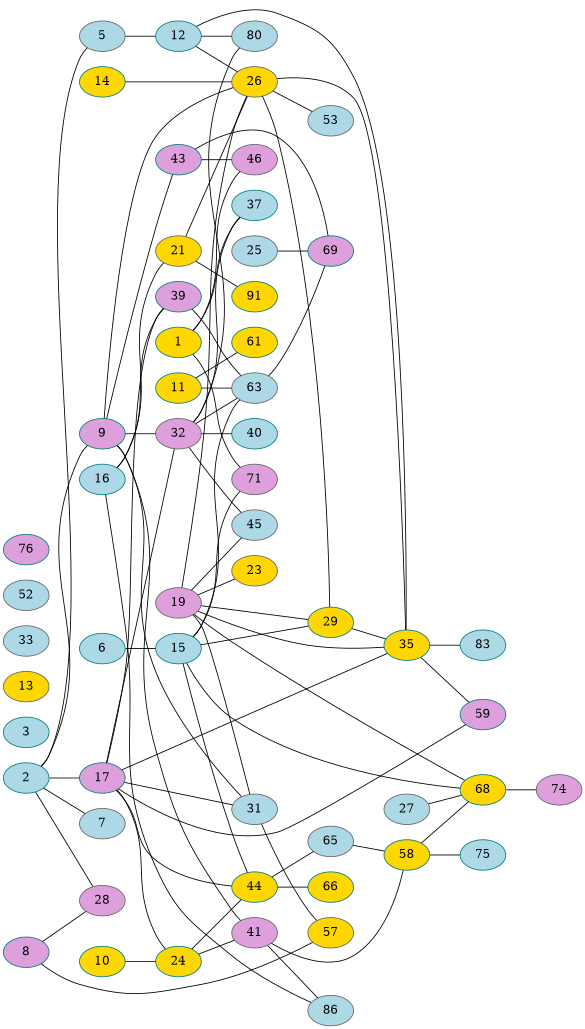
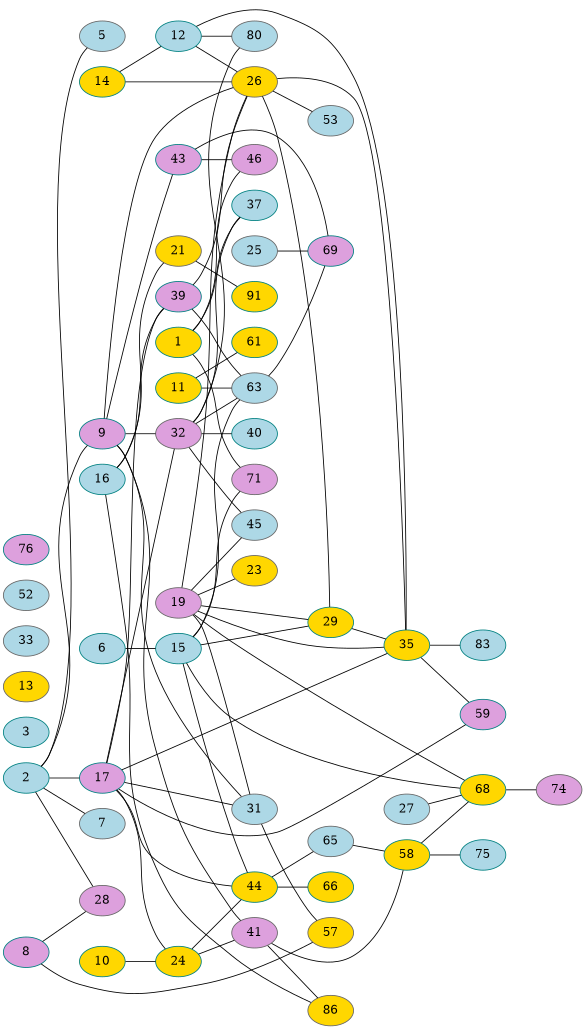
edge "5" -- "12": now "14" -- "12"
edge "26" -- "21": now "26" -- "39"
node "86": fillcolor lightblue -> gold
